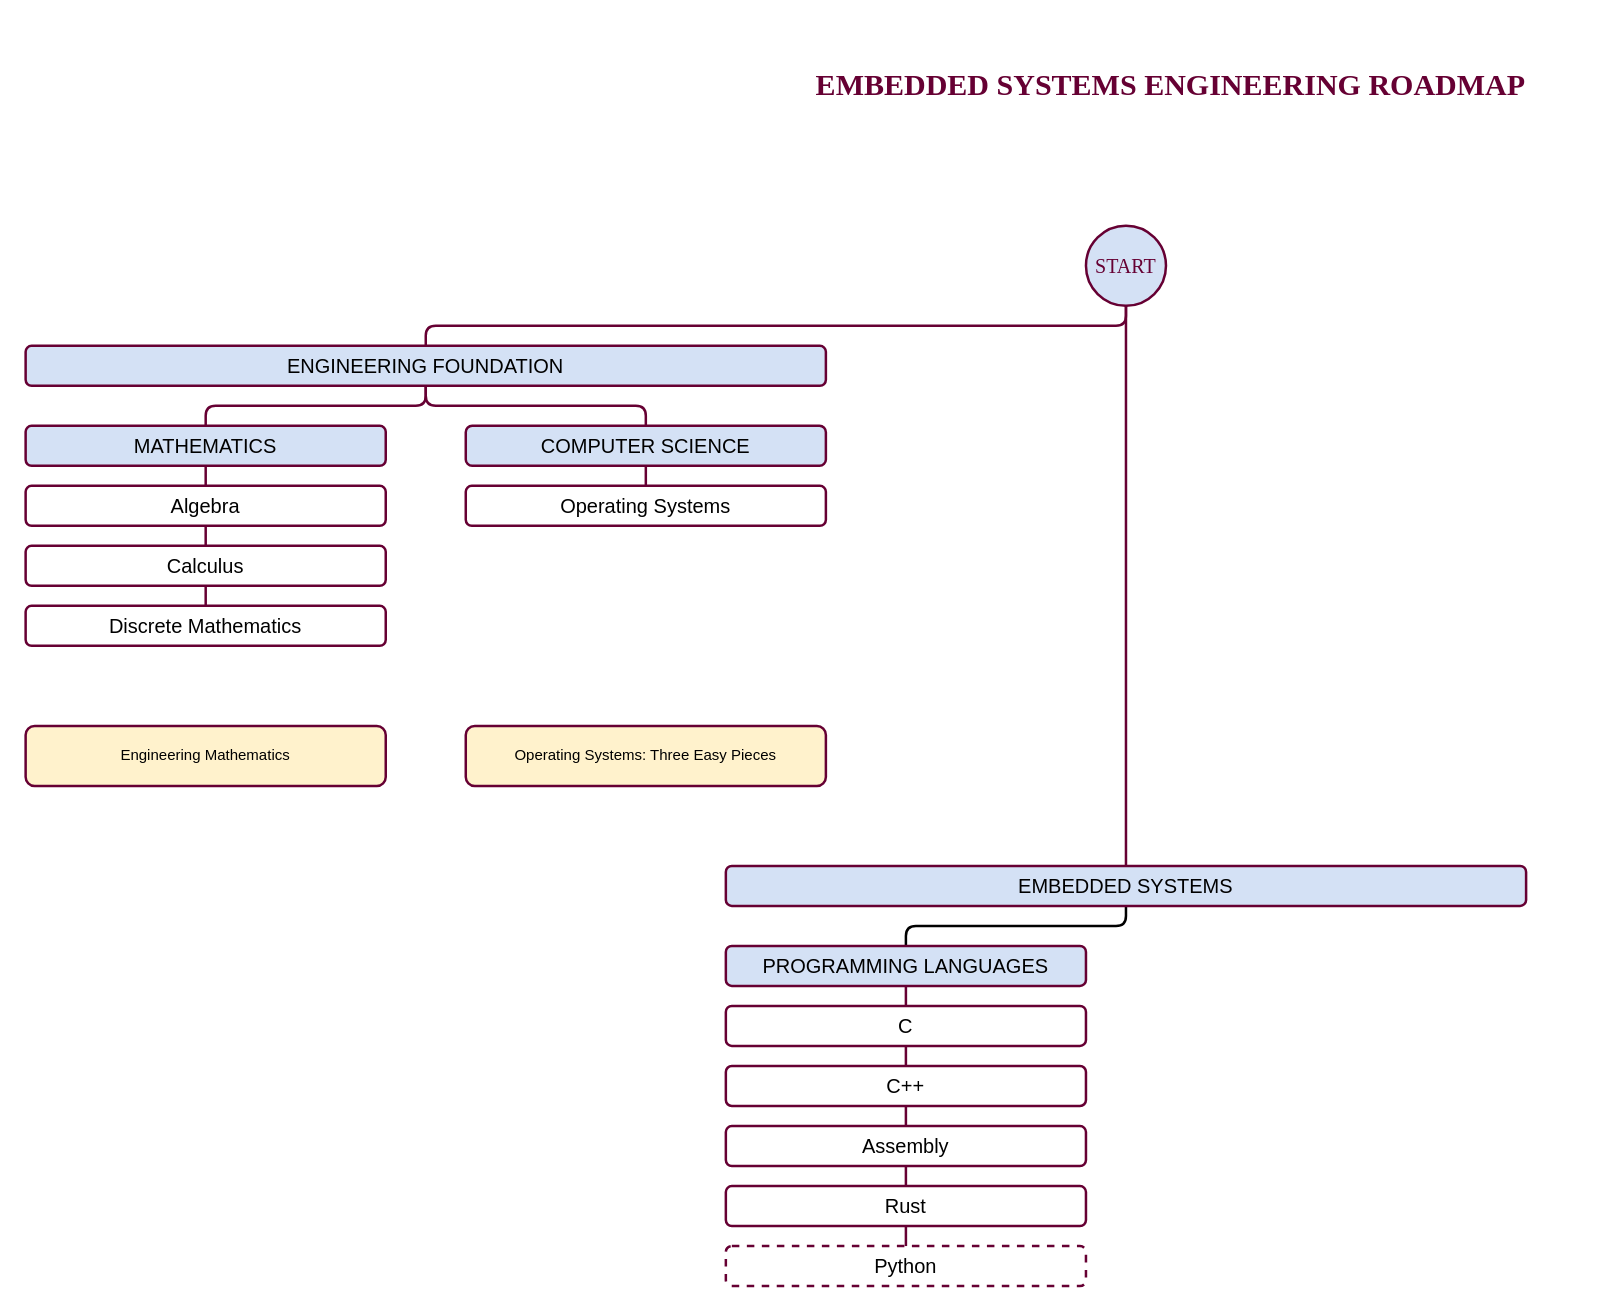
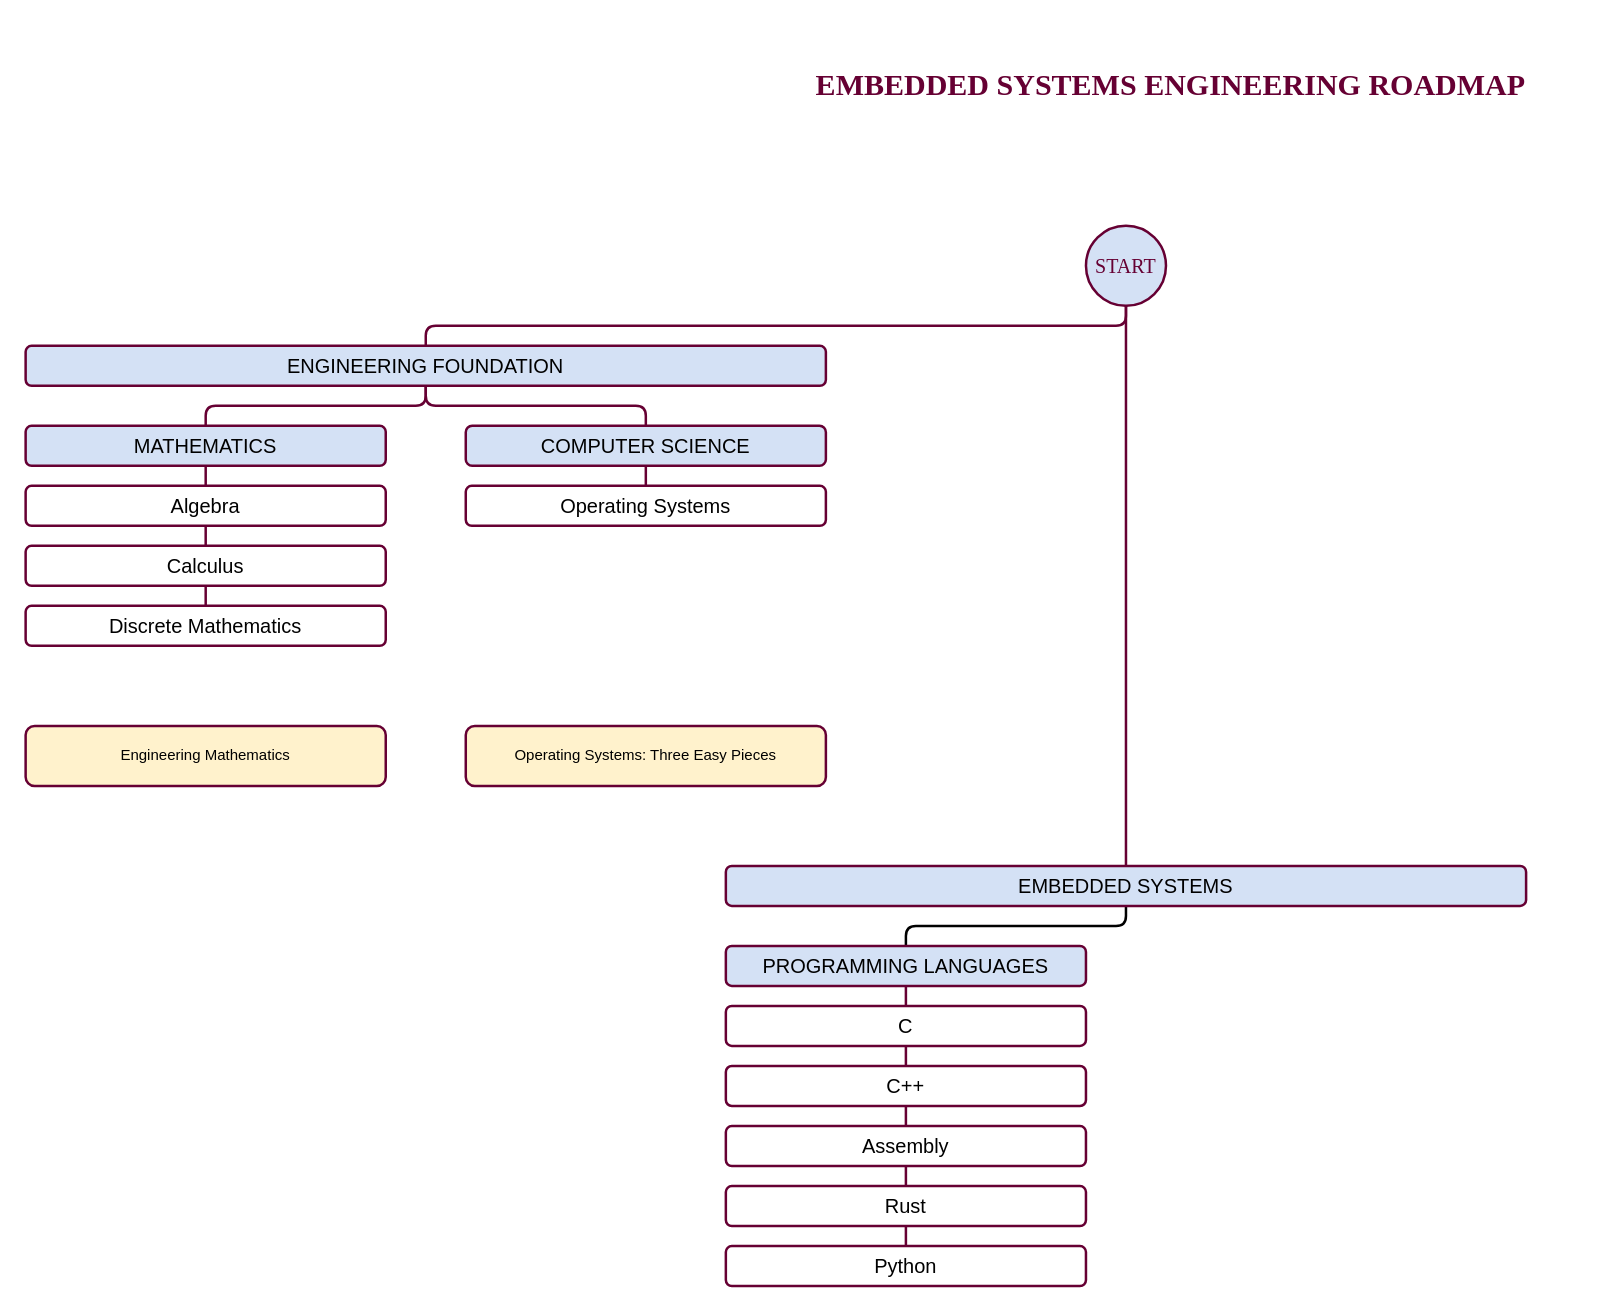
node "Python": style dashed -> solid
